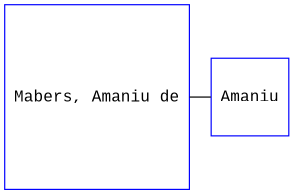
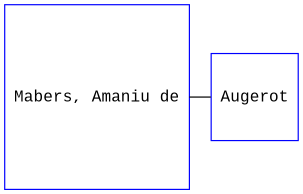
node "Amaniu": label "Amaniu" -> "Augerot"
